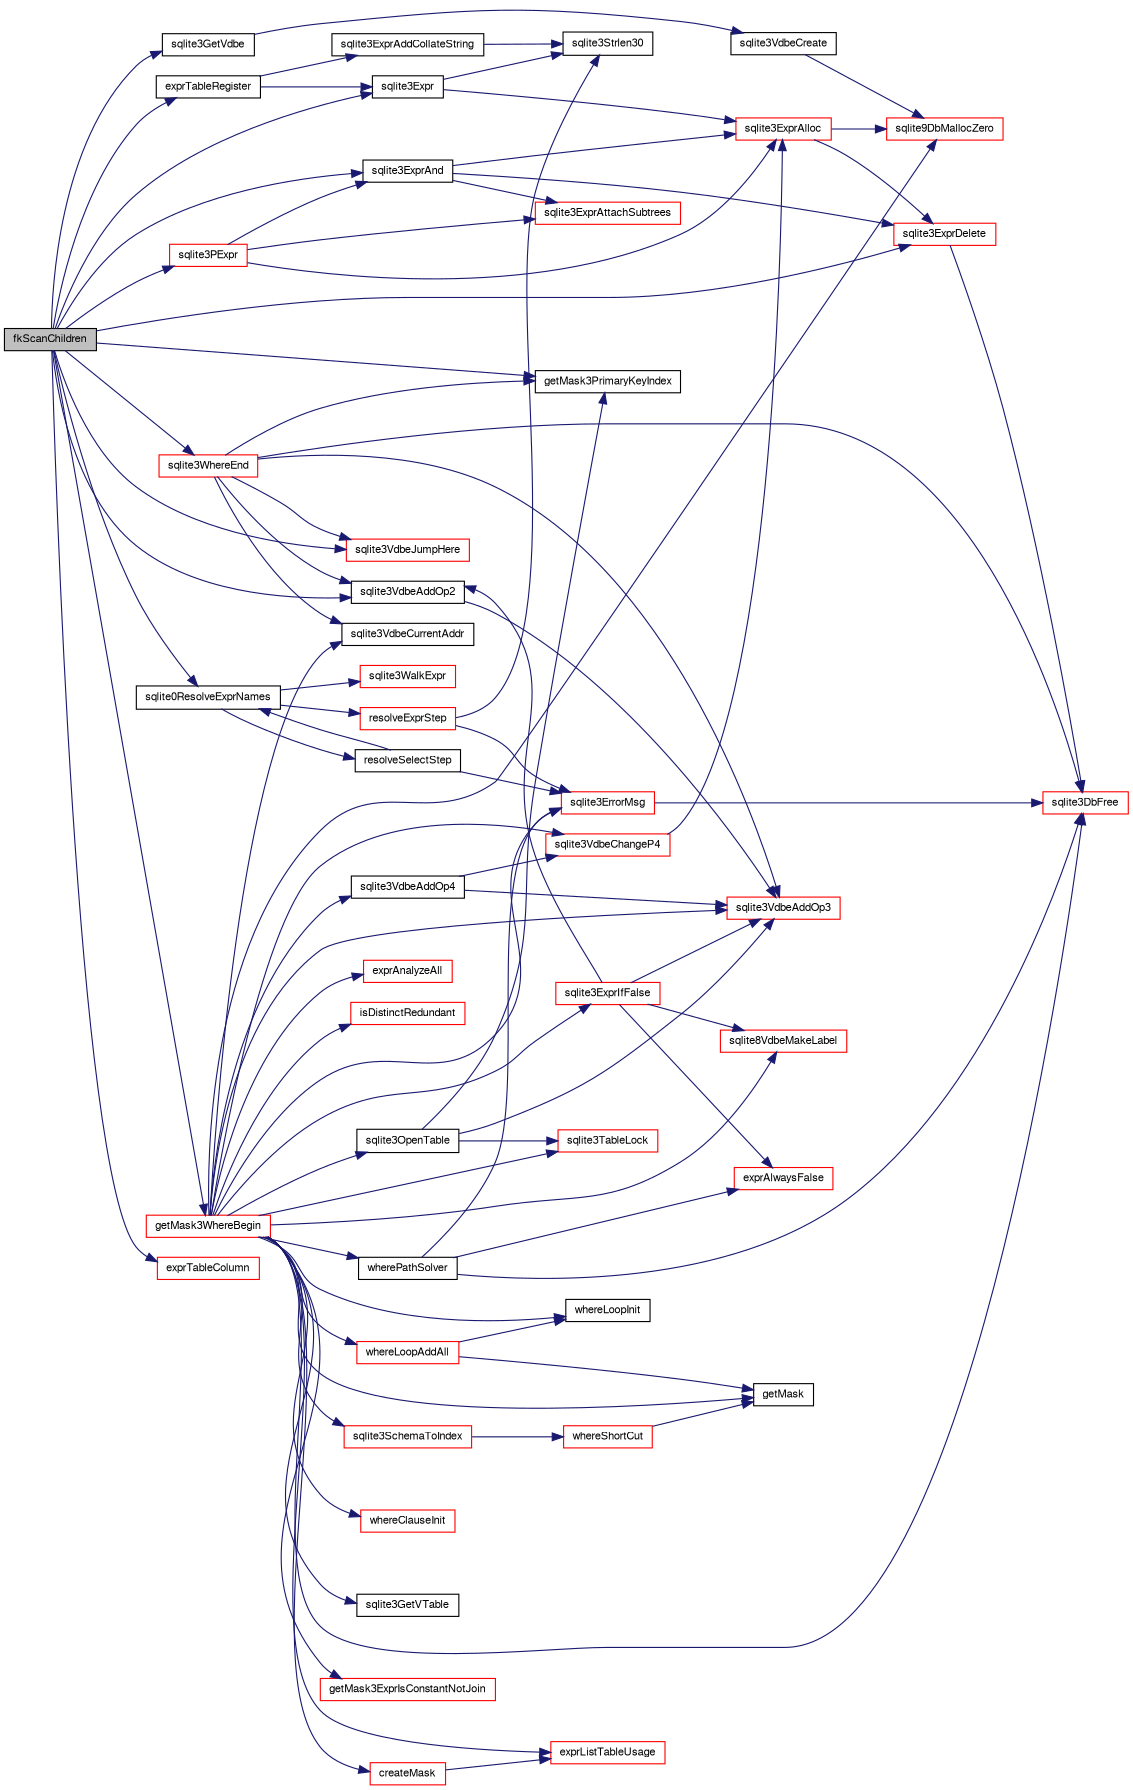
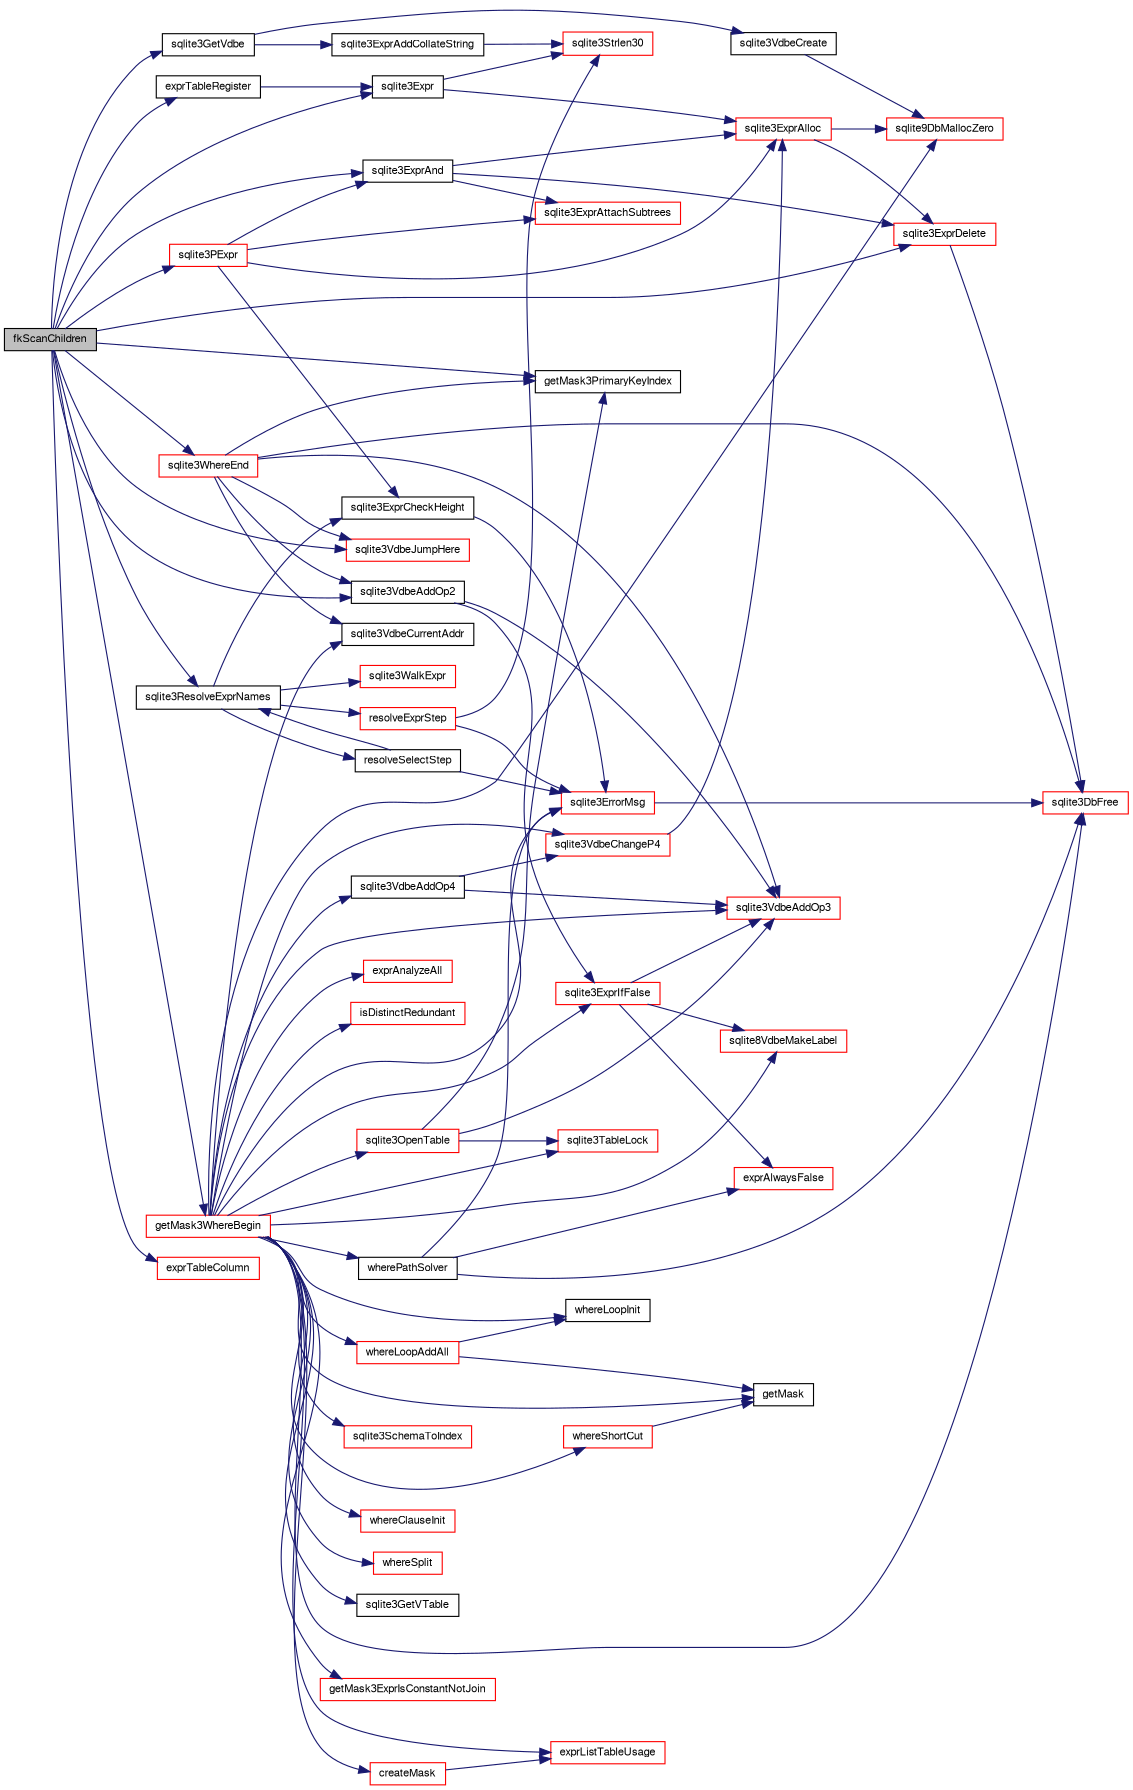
node "sqlite3Strlen30": color black -> red
edge "exprTableRegister" -> "sqlite3ExprAddCollateString": now "sqlite3GetVdbe" -> "sqlite3ExprAddCollateString"
node "sqlite3ExprCheckHeight": added
node "sqlite0ResolveExprNames": label "sqlite0ResolveExprNames" -> "sqlite3ResolveExprNames"
edge "sqlite3ExprIfFalse" -> "sqlite3VdbeAddOp2": reversed
node "sqlite3OpenTable": color black -> red
edge "sqlite3SchemaToIndex" -> "whereShortCut": now "getMask3WhereBegin" -> "whereShortCut"
node "whereSplit": added
